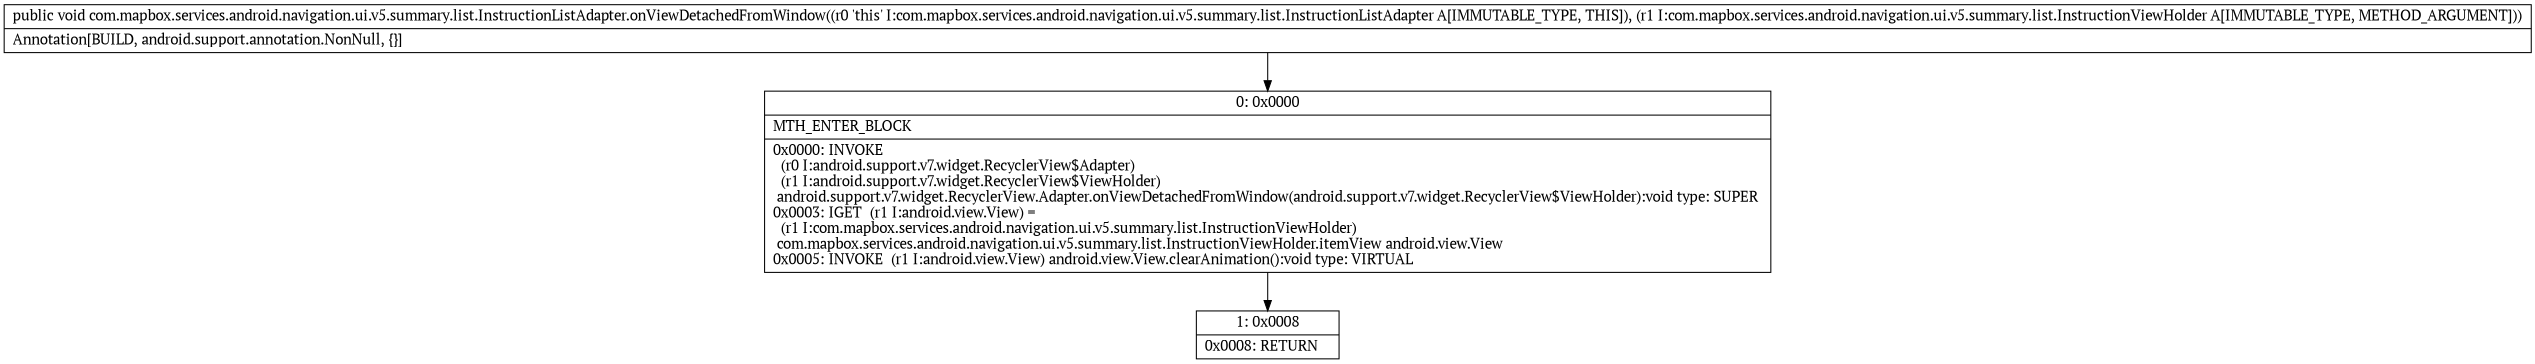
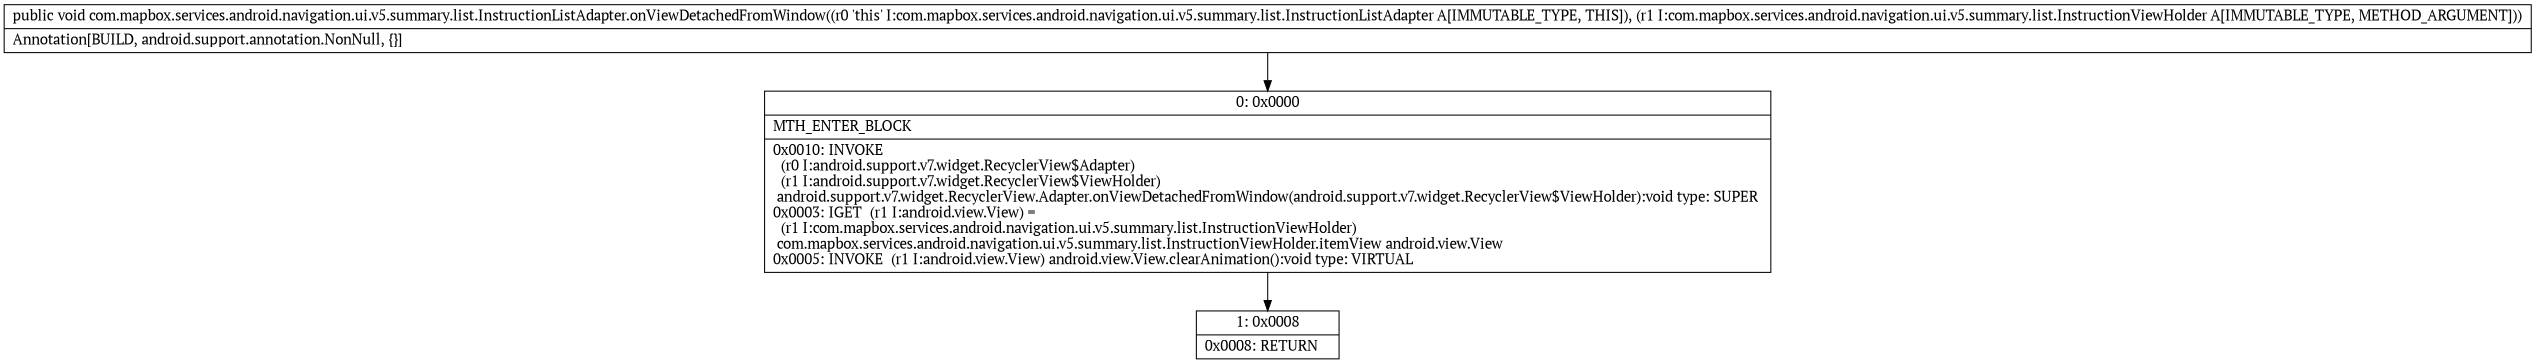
node "0: 0x0000": text "0x0000: INVOKE" -> "0x0010: INVOKE"
